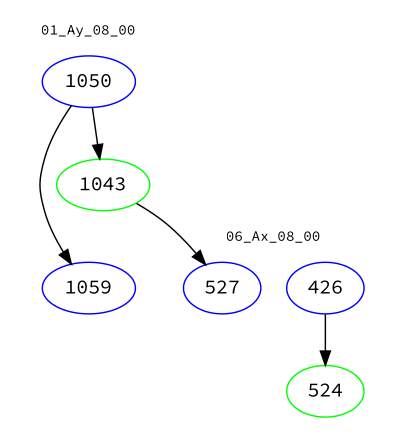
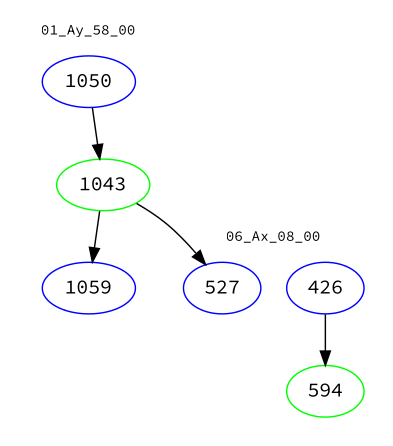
cluster "01_Ay_08_00": label "01_Ay_08_00" -> "01_Ay_58_00"
edge "1050" -> "1059": now "1043" -> "1059"
node "524": label "524" -> "594"
